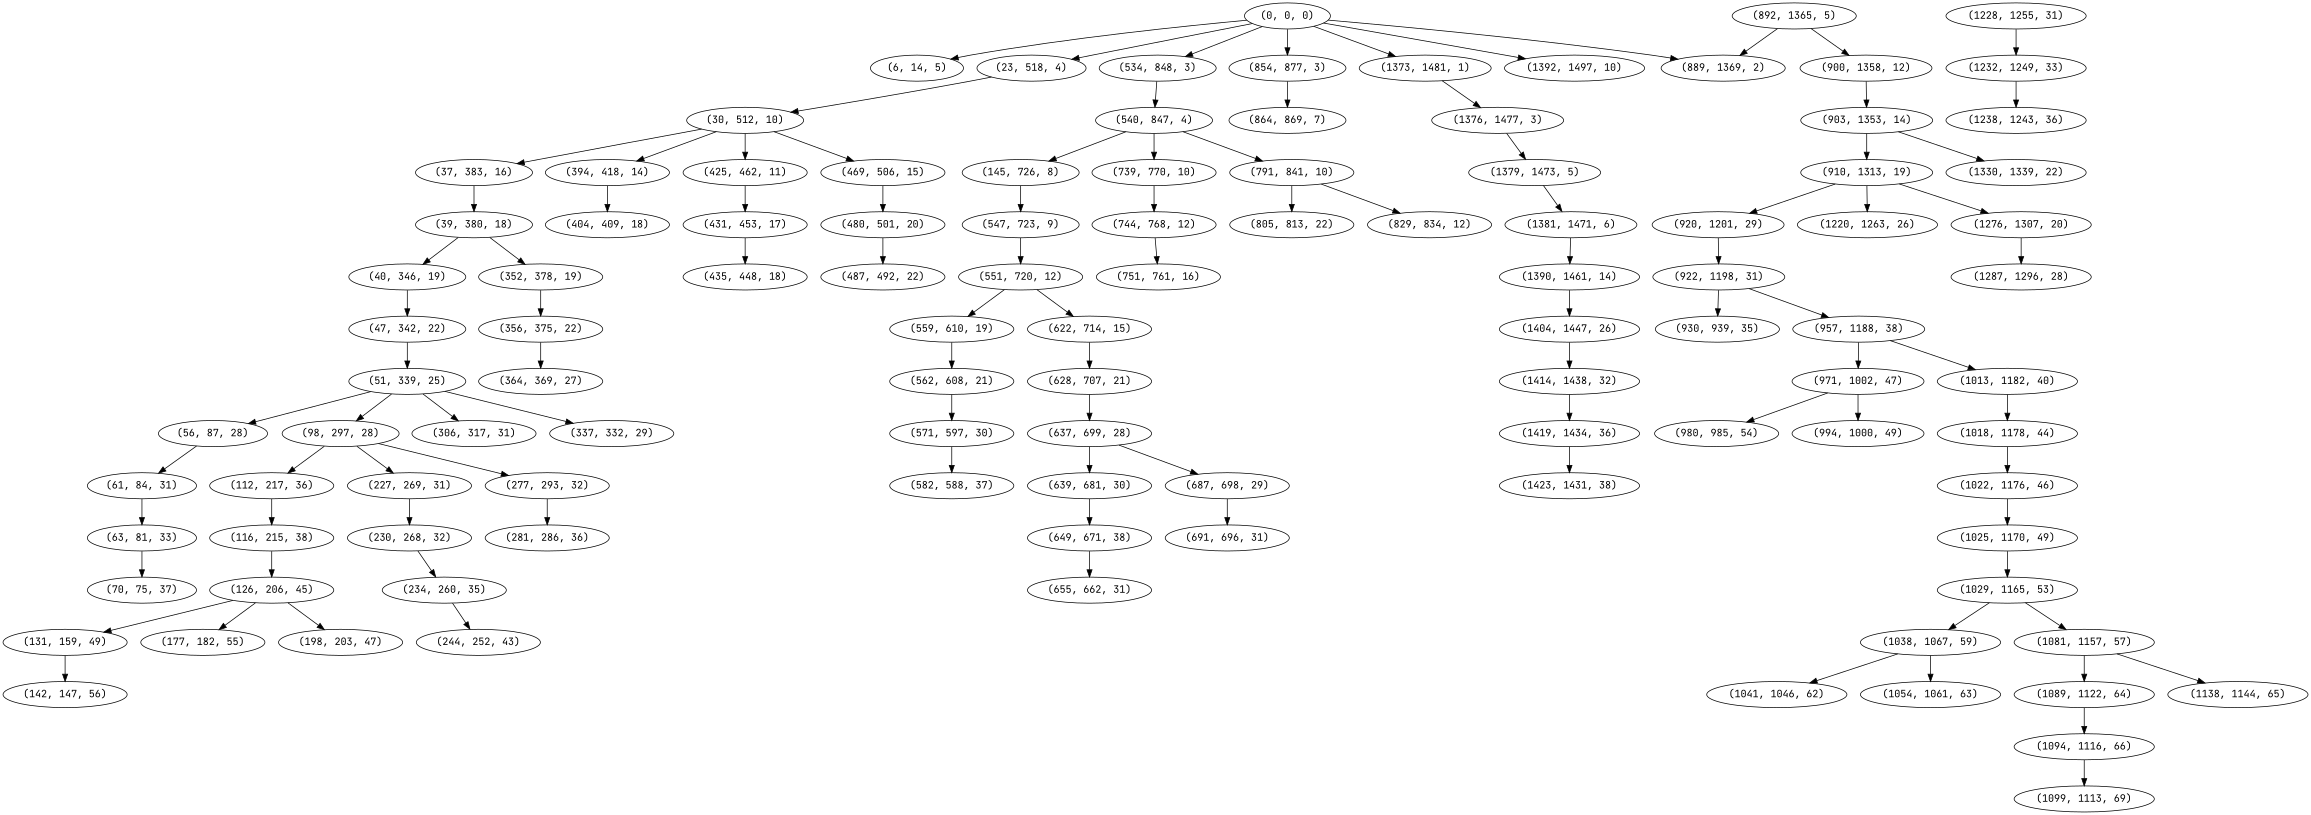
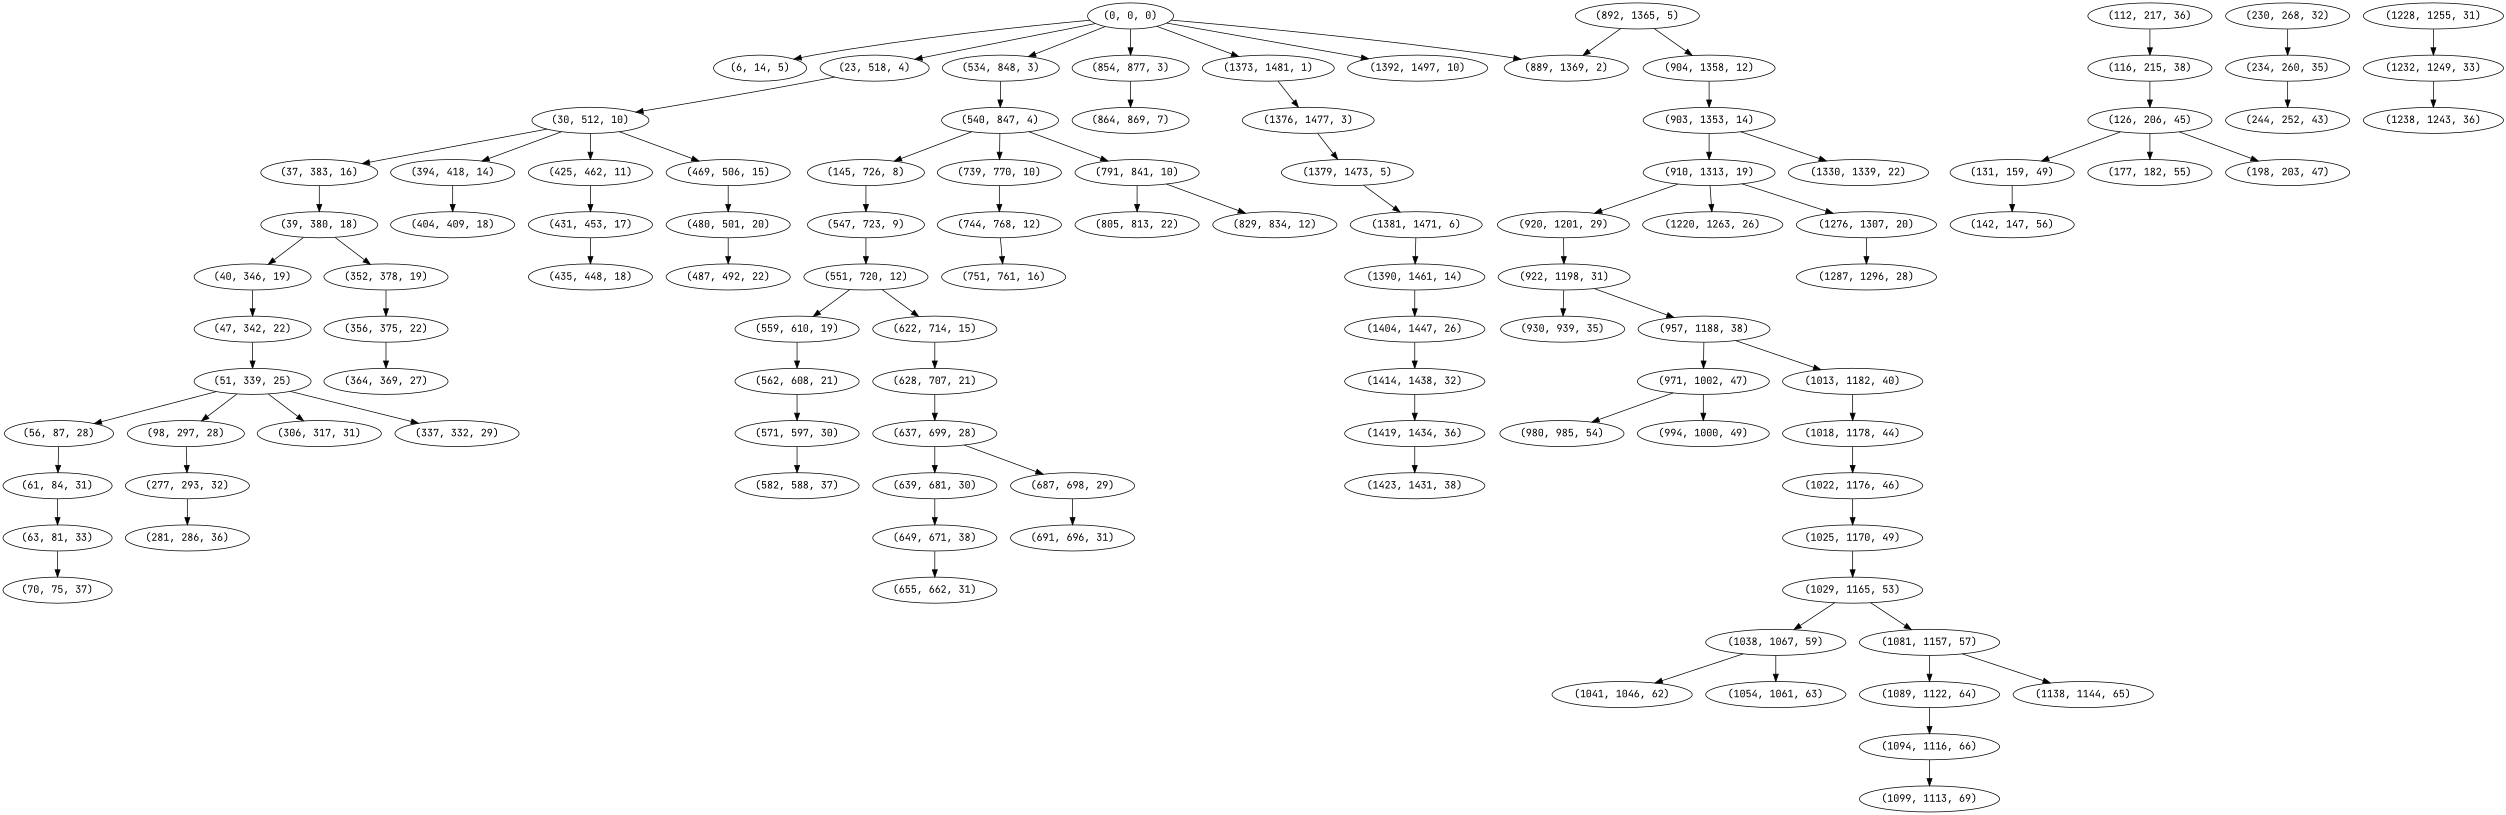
node "(900, 1358, 12)": label "(900, 1358, 12)" -> "(904, 1358, 12)"
edge "(98, 297, 28)" -> "(112, 217, 36)": removed
node "(227, 269, 31)": removed
